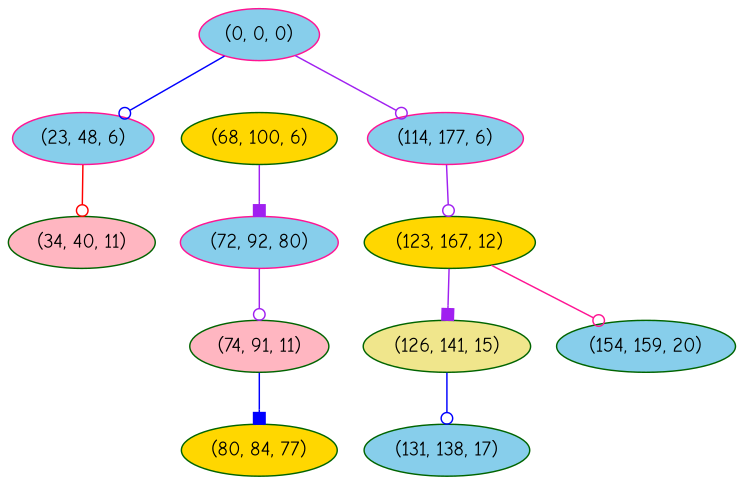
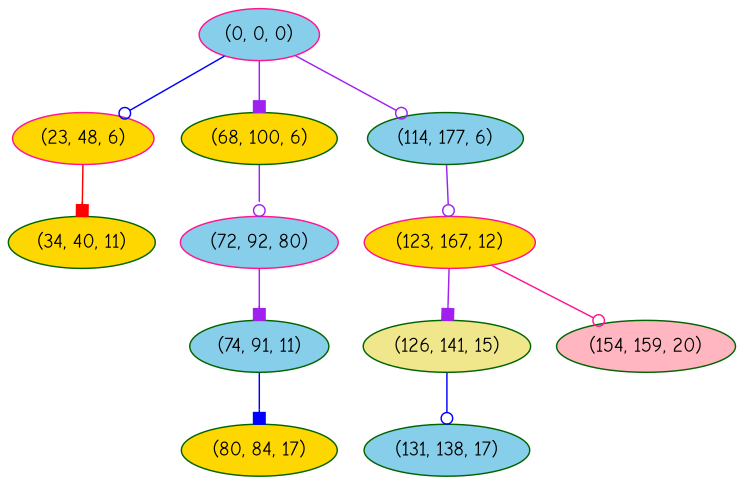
edge "(0, 0, 0)" -> "(68, 100, 6)": added
node "(23, 48, 6)": fillcolor skyblue -> gold
node "(114, 177, 6)": color deeppink -> darkgreen
edge "(68, 100, 6)" -> "(72, 92, 80)": arrowhead box -> odot
edge "(23, 48, 6)" -> "(34, 40, 11)": arrowhead odot -> box
node "(34, 40, 11)": fillcolor lightpink -> gold
node "(123, 167, 12)": color darkgreen -> deeppink
edge "(72, 92, 80)" -> "(74, 91, 11)": arrowhead odot -> box
node "(74, 91, 11)": fillcolor lightpink -> skyblue
node "(154, 159, 20)": fillcolor skyblue -> lightpink
node "(80, 84, 77)": label "(80, 84, 77)" -> "(80, 84, 17)"
